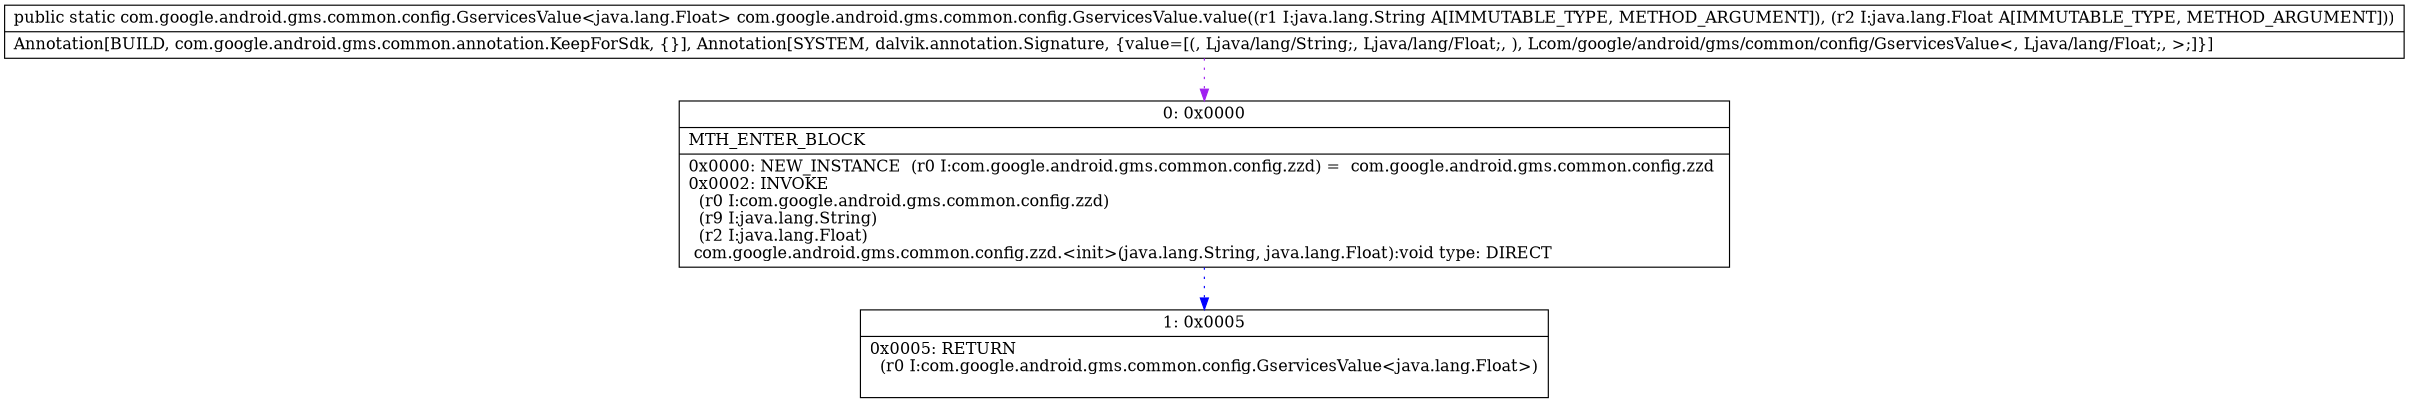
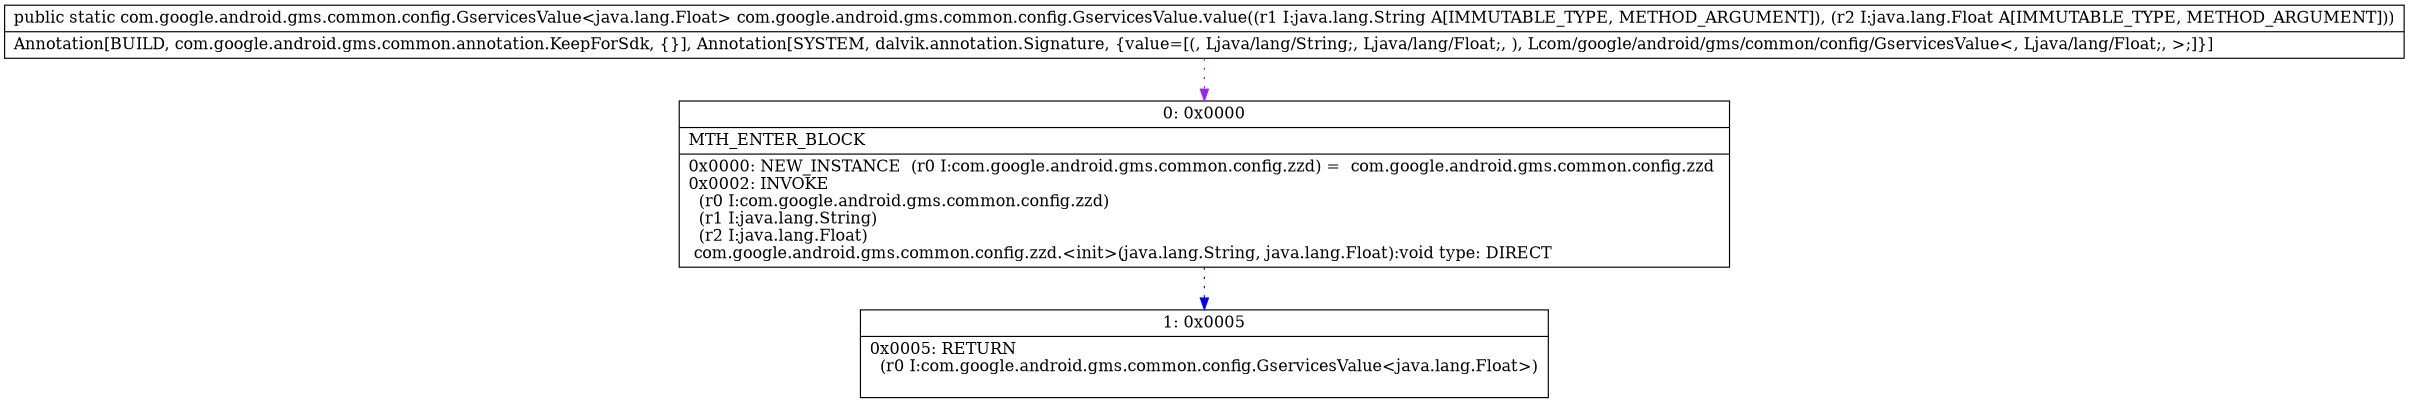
node "0: 0x0000": text "(r9 I:java.lang.String)" -> "(r1 I:java.lang.String)"
